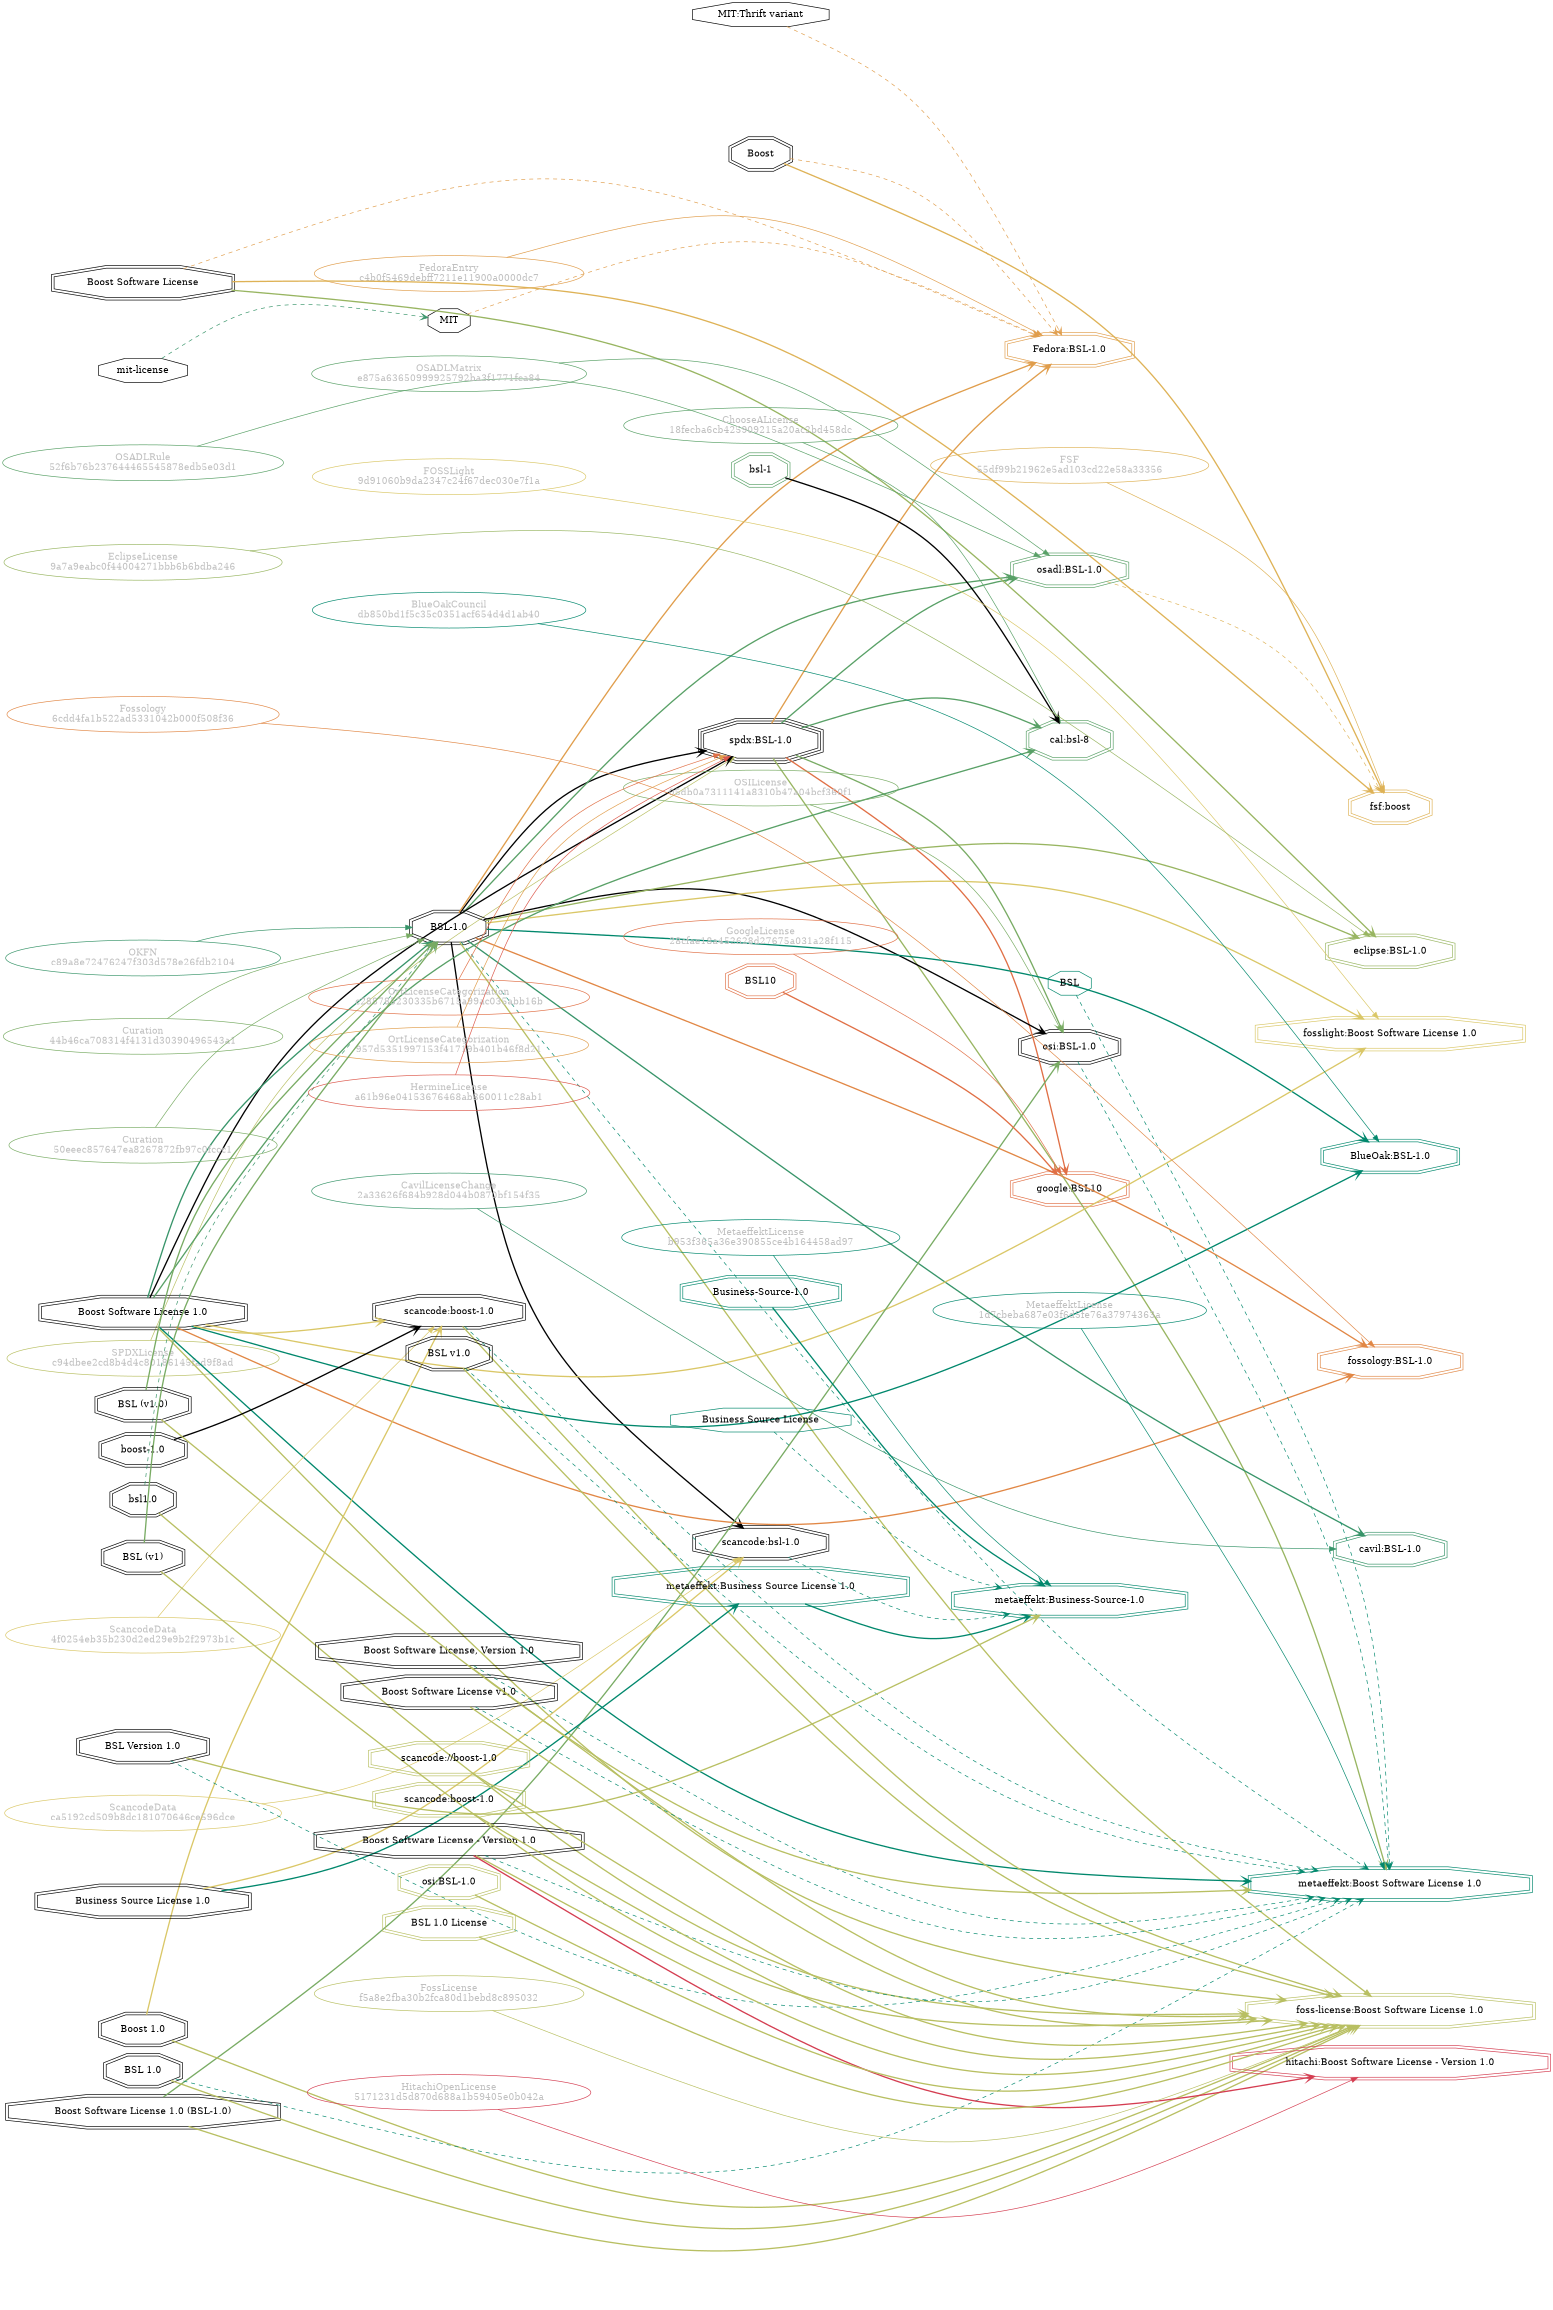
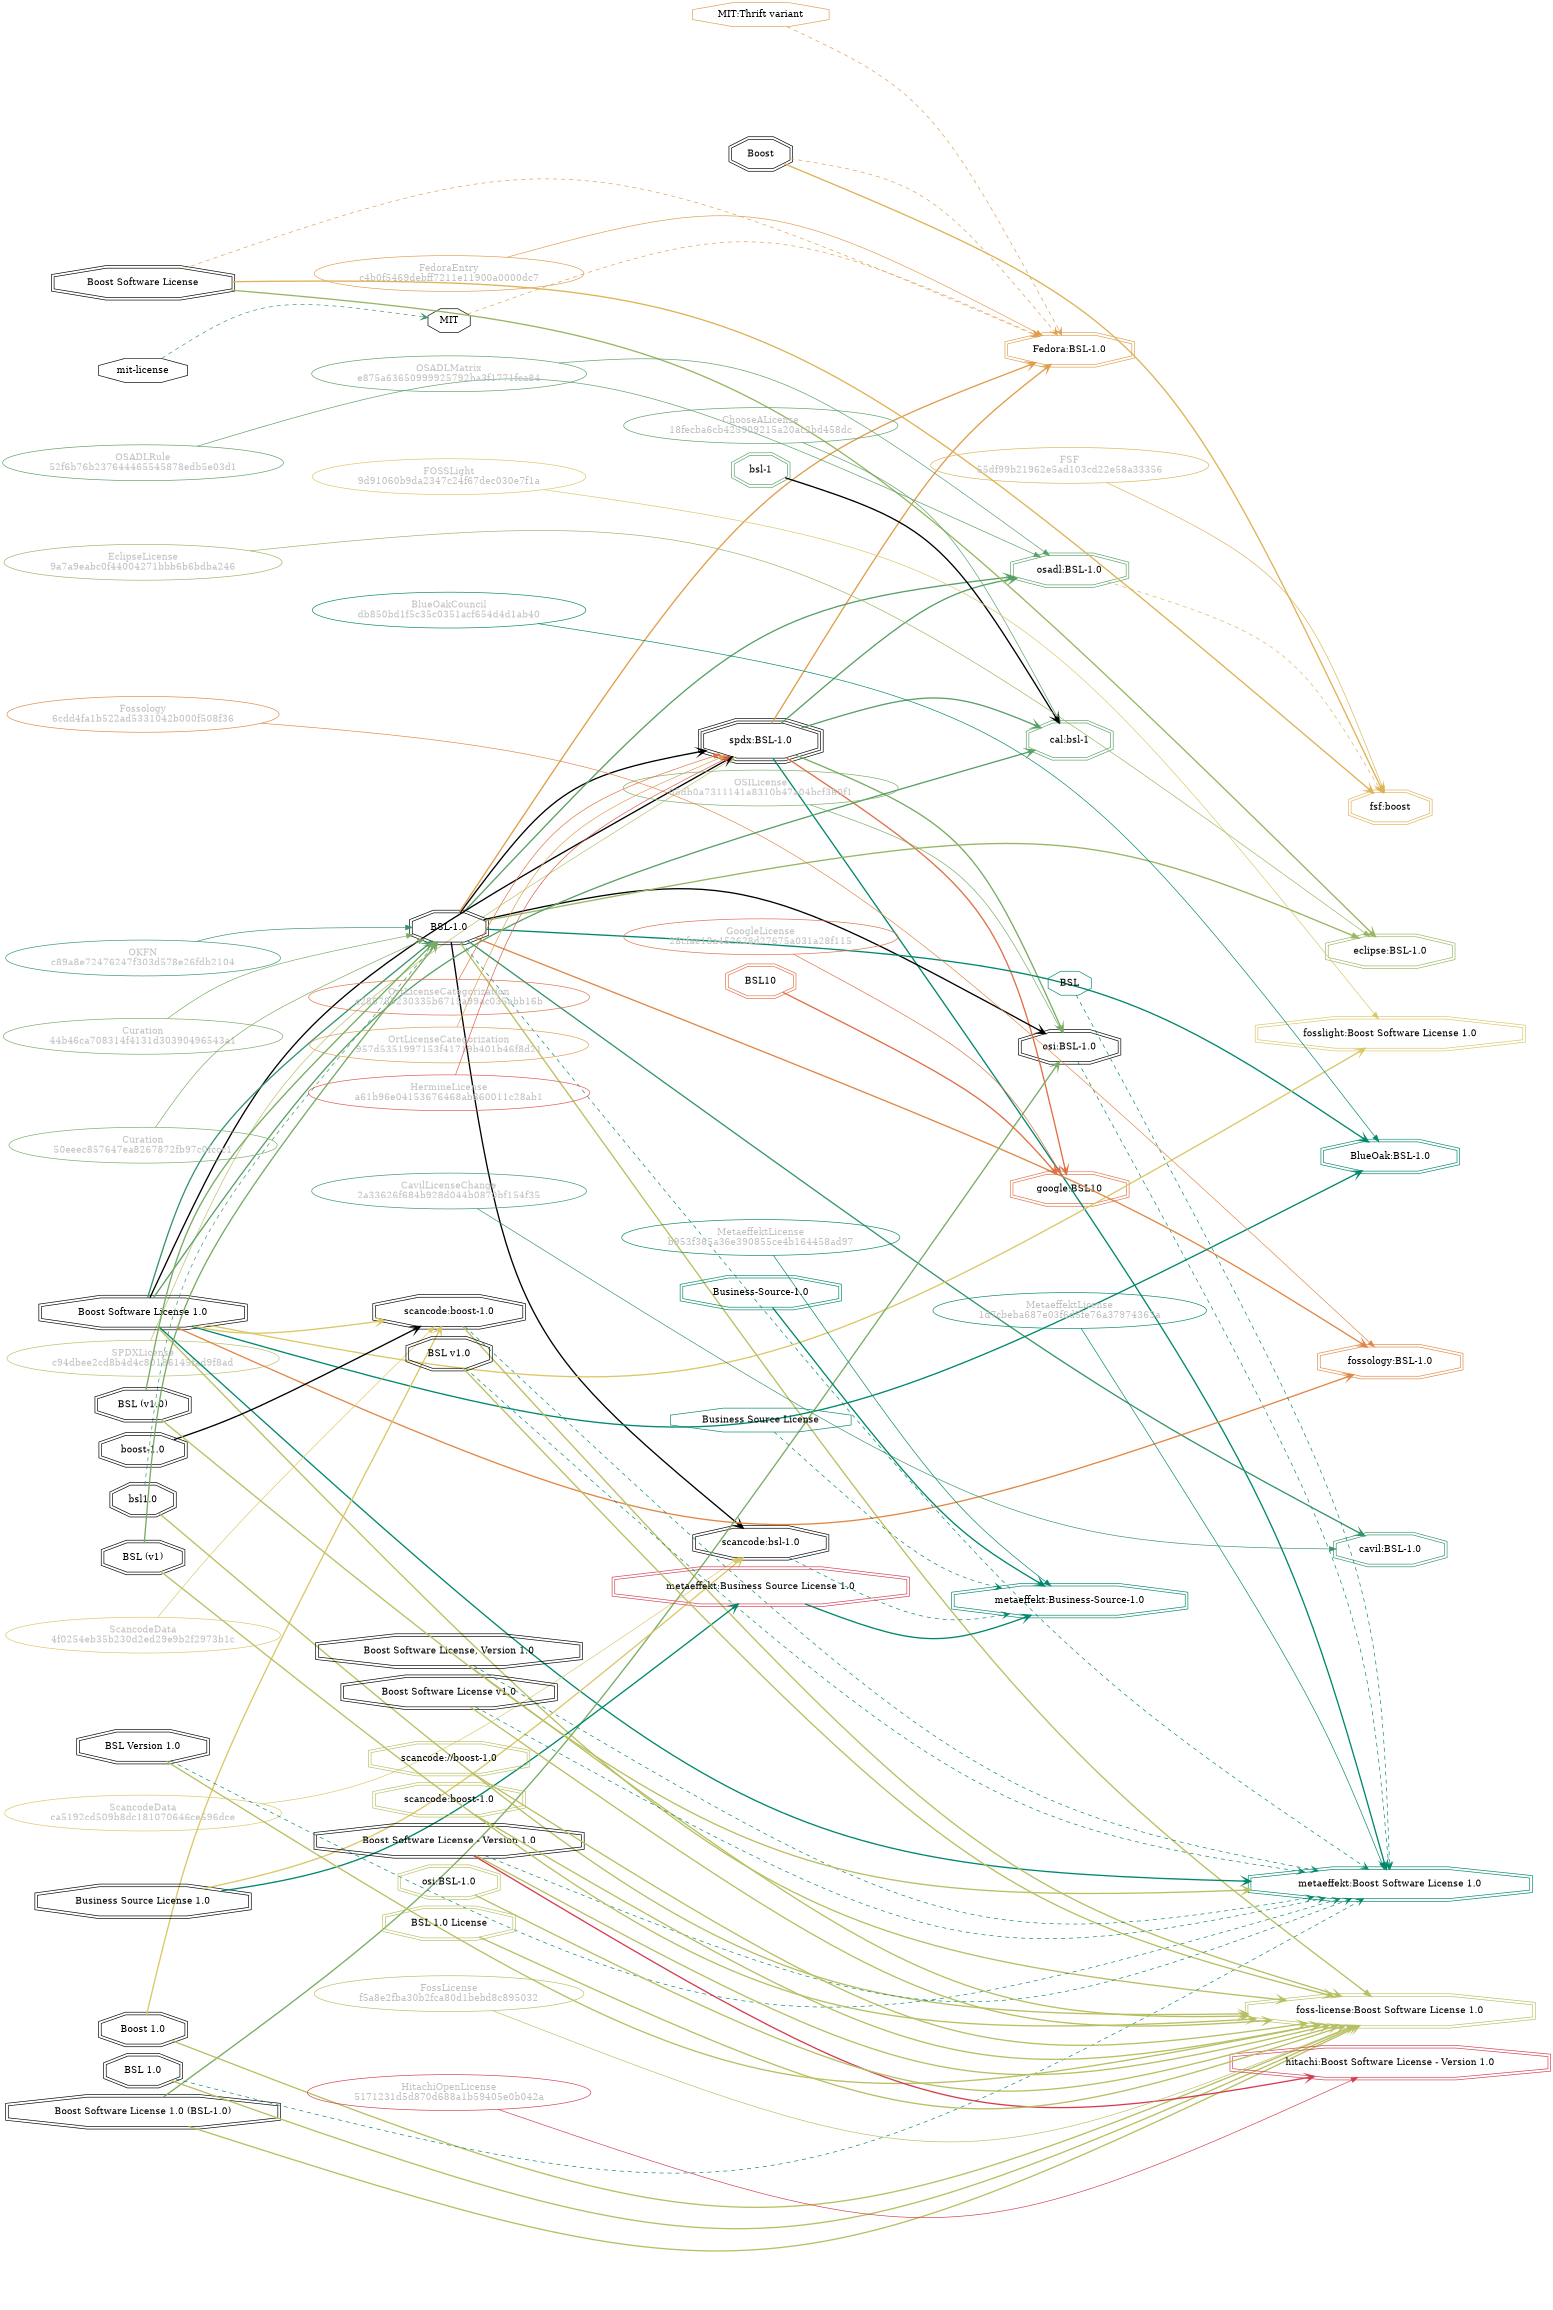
node "MIT:Thrift variant": color black -> #e09d4b
node "cal:bsl-8": label "cal:bsl-8" -> "cal:bsl-1"
edge "BSL-1.0" -> "eclipse:BSL-1.0": arrowhead vee -> normal
edge "BSL-1.0" -> "fosslight:Boost Software License 1.0": removed
edge "spdx:BSL-1.0" -> "metaeffekt:Boost Software License 1.0": color #98b561 -> #00876c
node "metaeffekt:Business Source License 1.0": color #00876c -> #d43d51
edge "BSL Version 1.0" -> "metaeffekt:Business-Source-1.0": now "BSL Version 1.0" -> "foss-license:Boost Software License 1.0"
